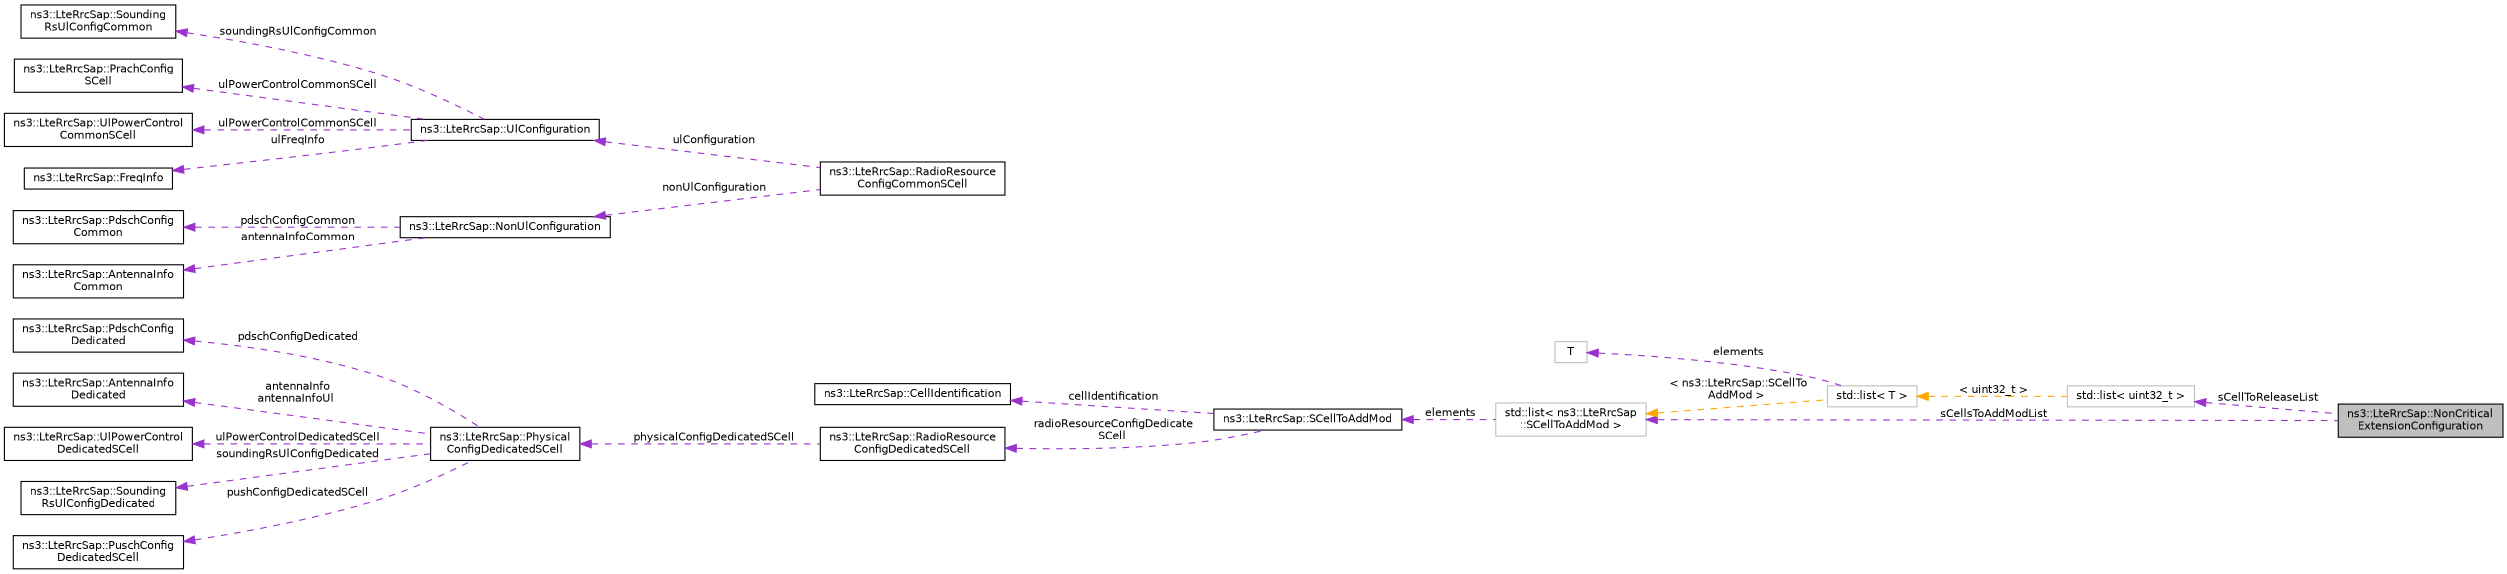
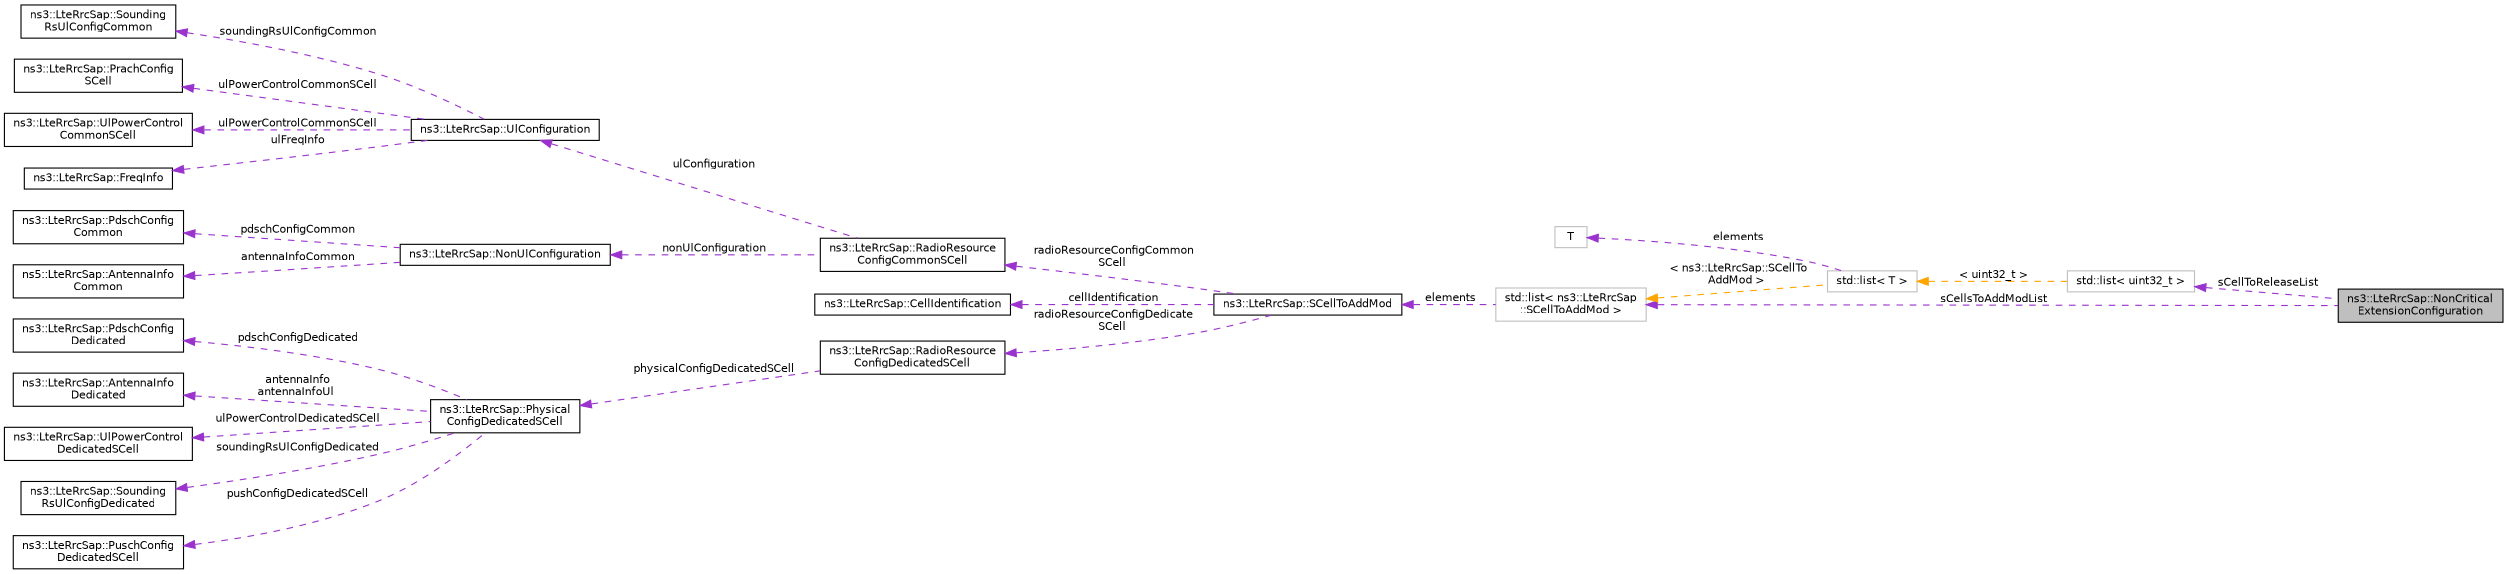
edge "ns3::LteRrcSap::SCellToAddMod" -> "ns3::LteRrcSap::RadioResource ConfigCommonSCell": added, label "radioResourceConfigCommon SCell"
node "ns3::LteRrcSap::AntennaInfo Common": label "ns3::LteRrcSap::AntennaInfo Common" -> "ns5::LteRrcSap::AntennaInfo Common"
